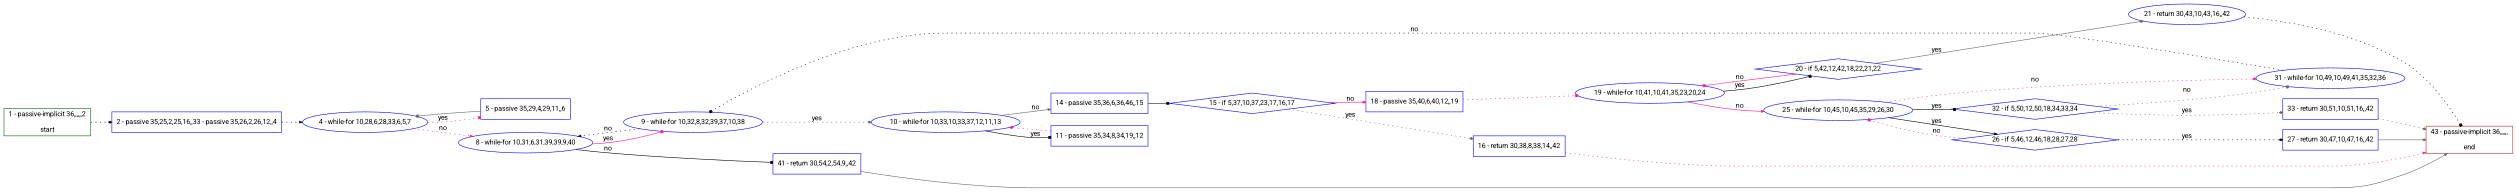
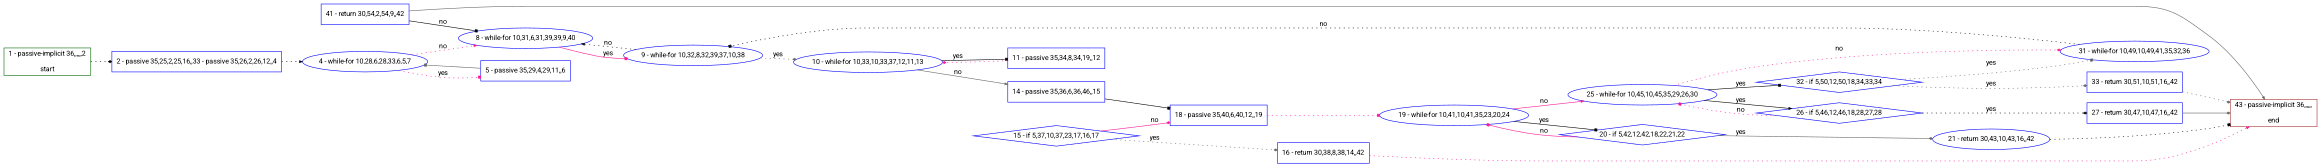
edge "32 - if 5,50,12,50,18,34,33,34" -> "31 - while-for 10,49,10,49,41,35,32,36": label "no" -> "yes"
edge "14 - passive 35,36,6,36,46,,15" -> "15 - if 5,37,10,37,23,17,16,17": now "14 - passive 35,36,6,36,46,,15" -> "18 - passive 35,40,6,40,12,,19"
edge "8 - while-for 10,31,6,31,39,39,9,40" -> "41 - return 30,54,2,54,9,,42": reversed
